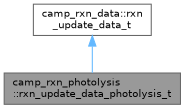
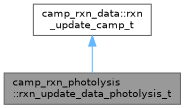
node "camp_rxn_data::rxn _update_data_t": label "camp_rxn_data::rxn _update_data_t" -> "camp_rxn_data::rxn _update_camp_t"
